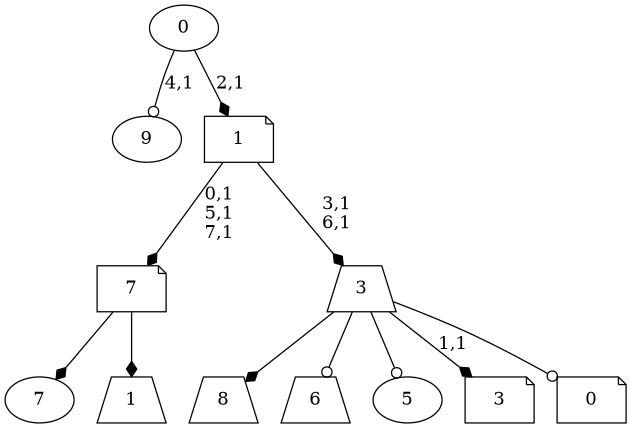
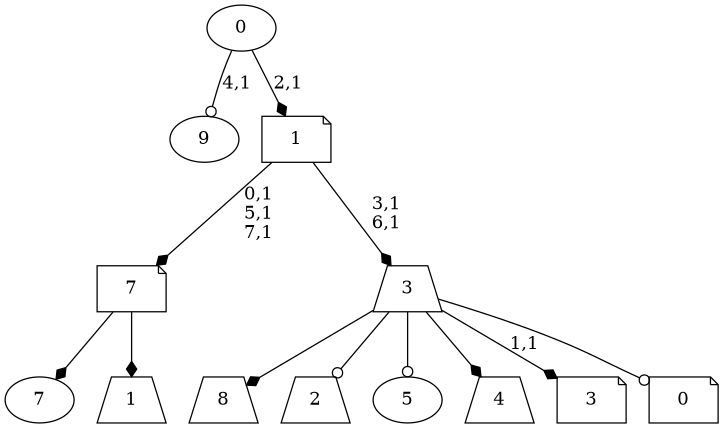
node "6": label "6" -> "2"
node "4": added
